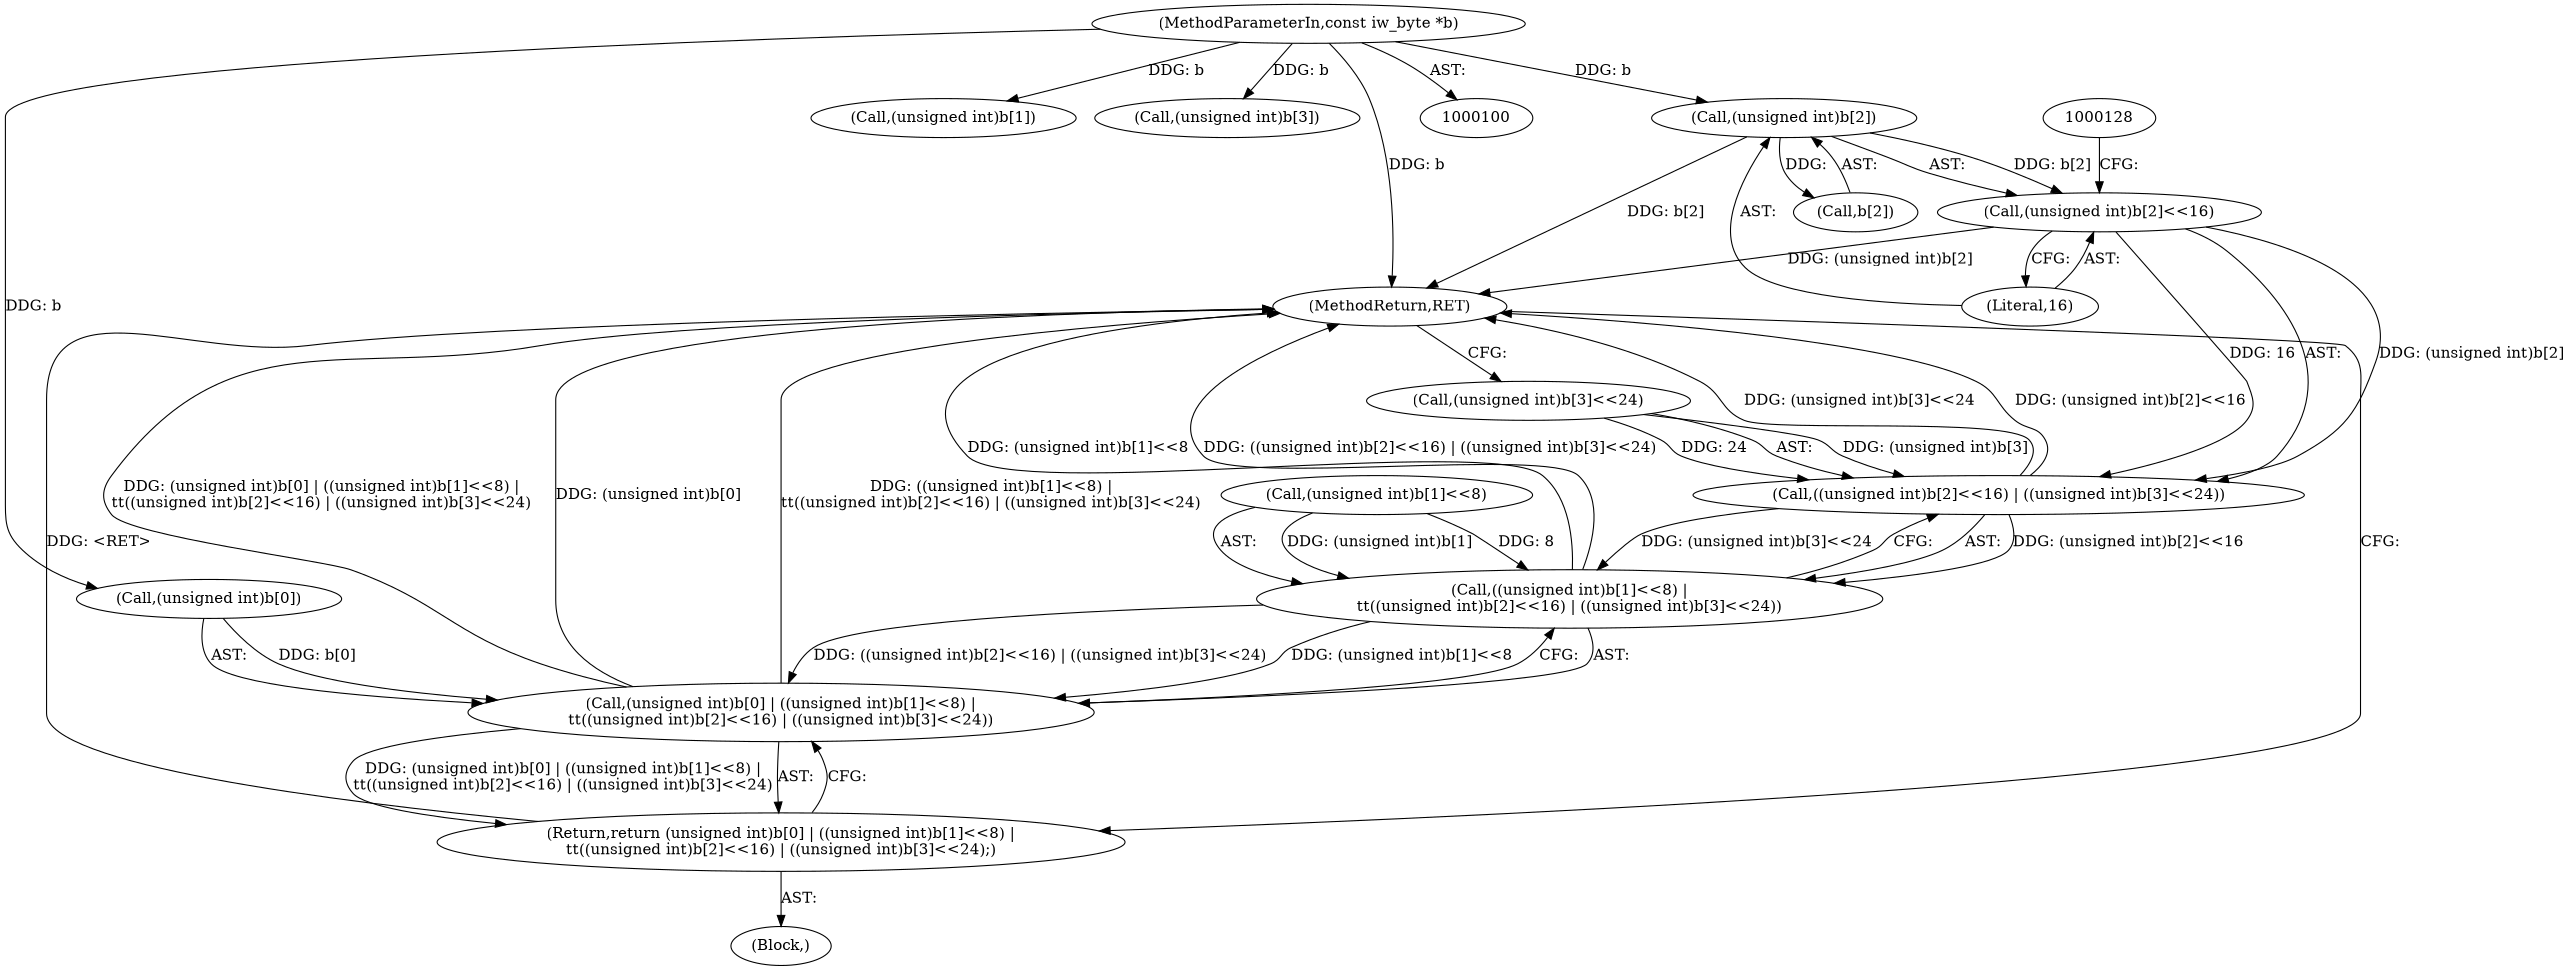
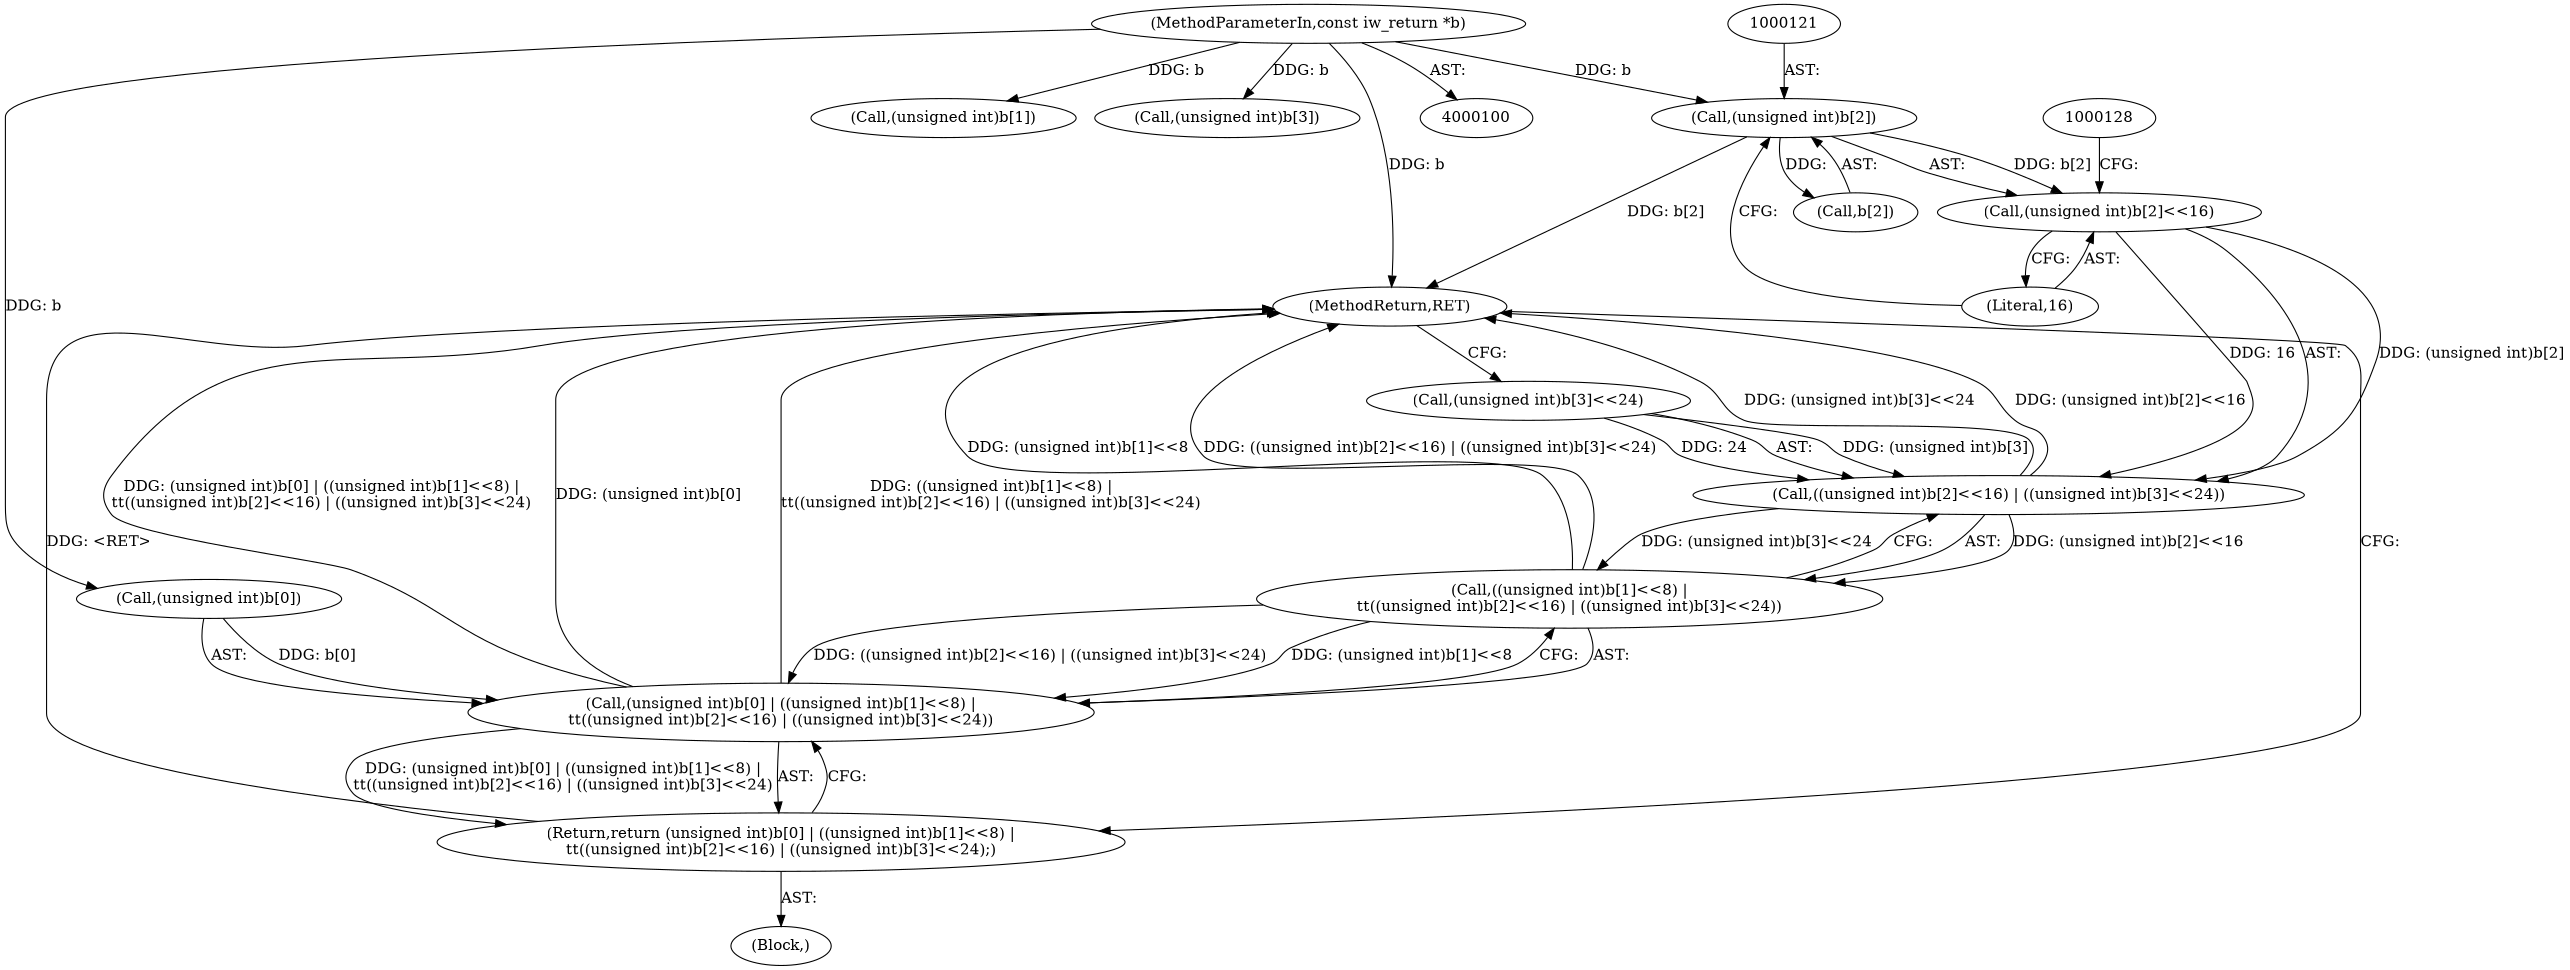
node "(MethodParameterIn,const iw_byte *b)": label "(MethodParameterIn,const iw_byte *b)" -> "(MethodParameterIn,const iw_return *b)"
node "1000121": added
node "1000100": label "1000100" -> "4000100"
edge "(Literal,16)" -> "(Call,(unsigned int)b[2])": label "AST: " -> "CFG: "
edge "(Call,(unsigned int)b[2]<<16)" -> "(MethodReturn,RET)": removed, label "DDG: (unsigned int)b[2]"
node "(Call,(unsigned int)b[1]<<8)": removed
